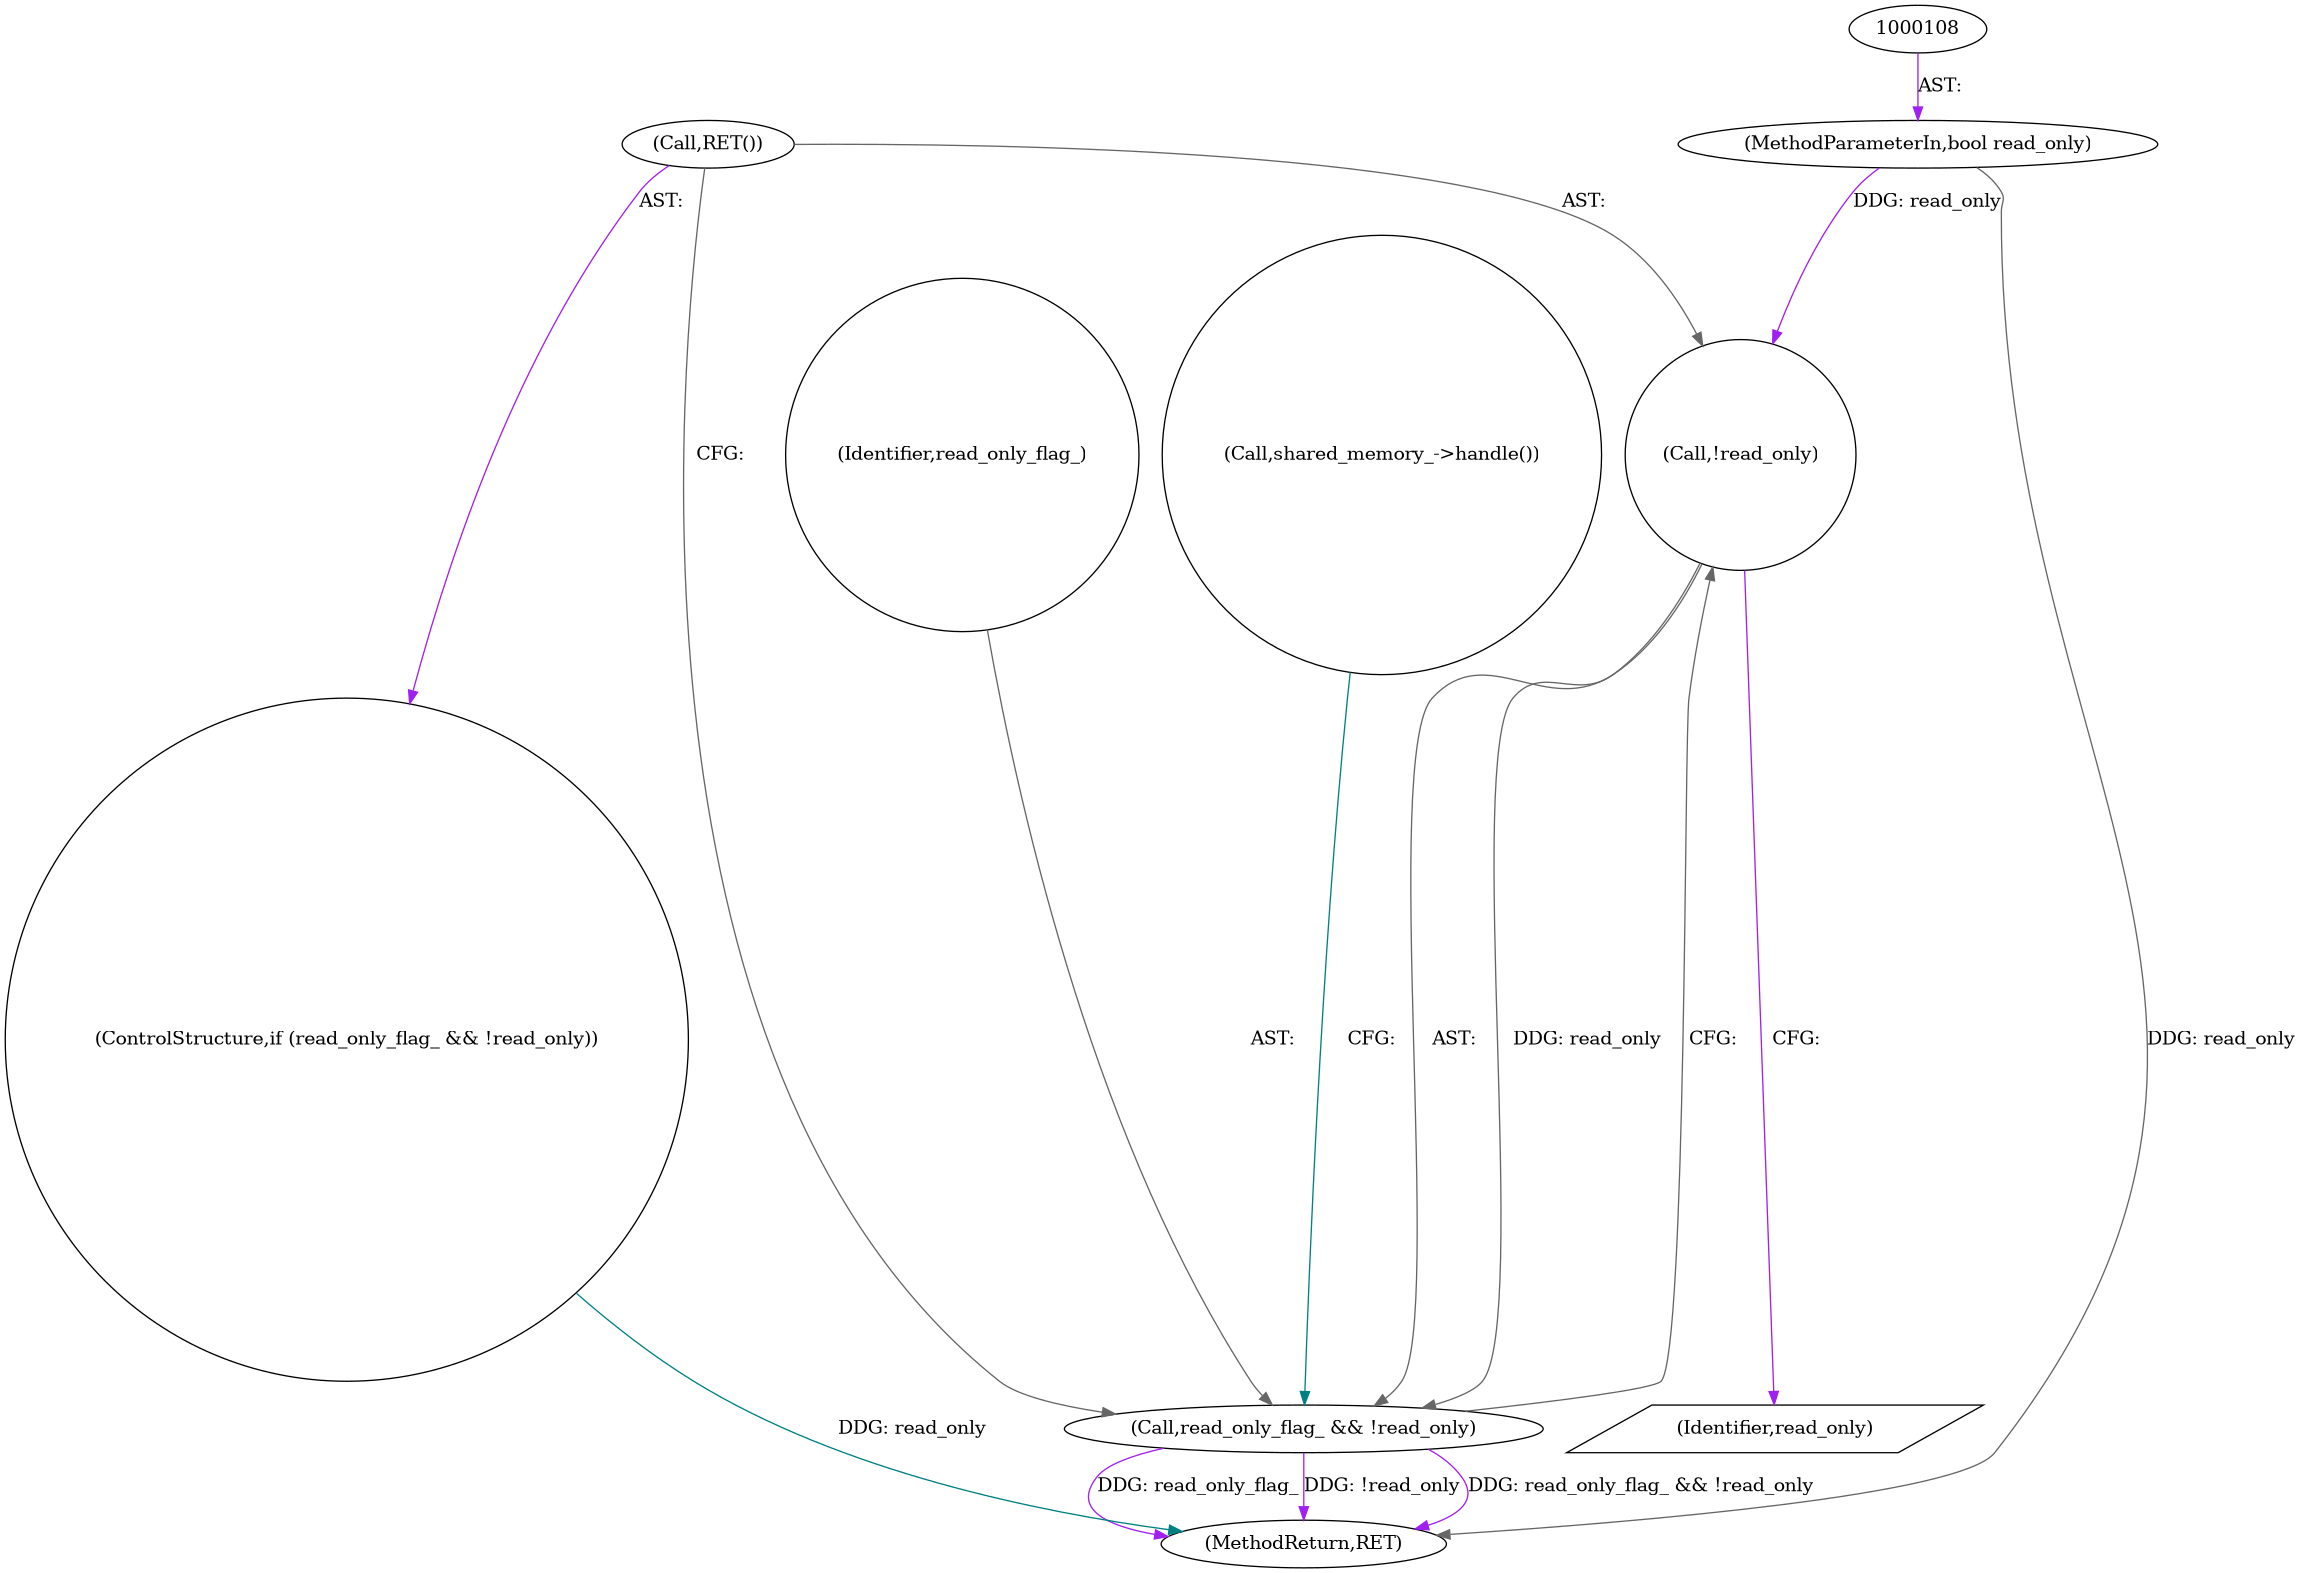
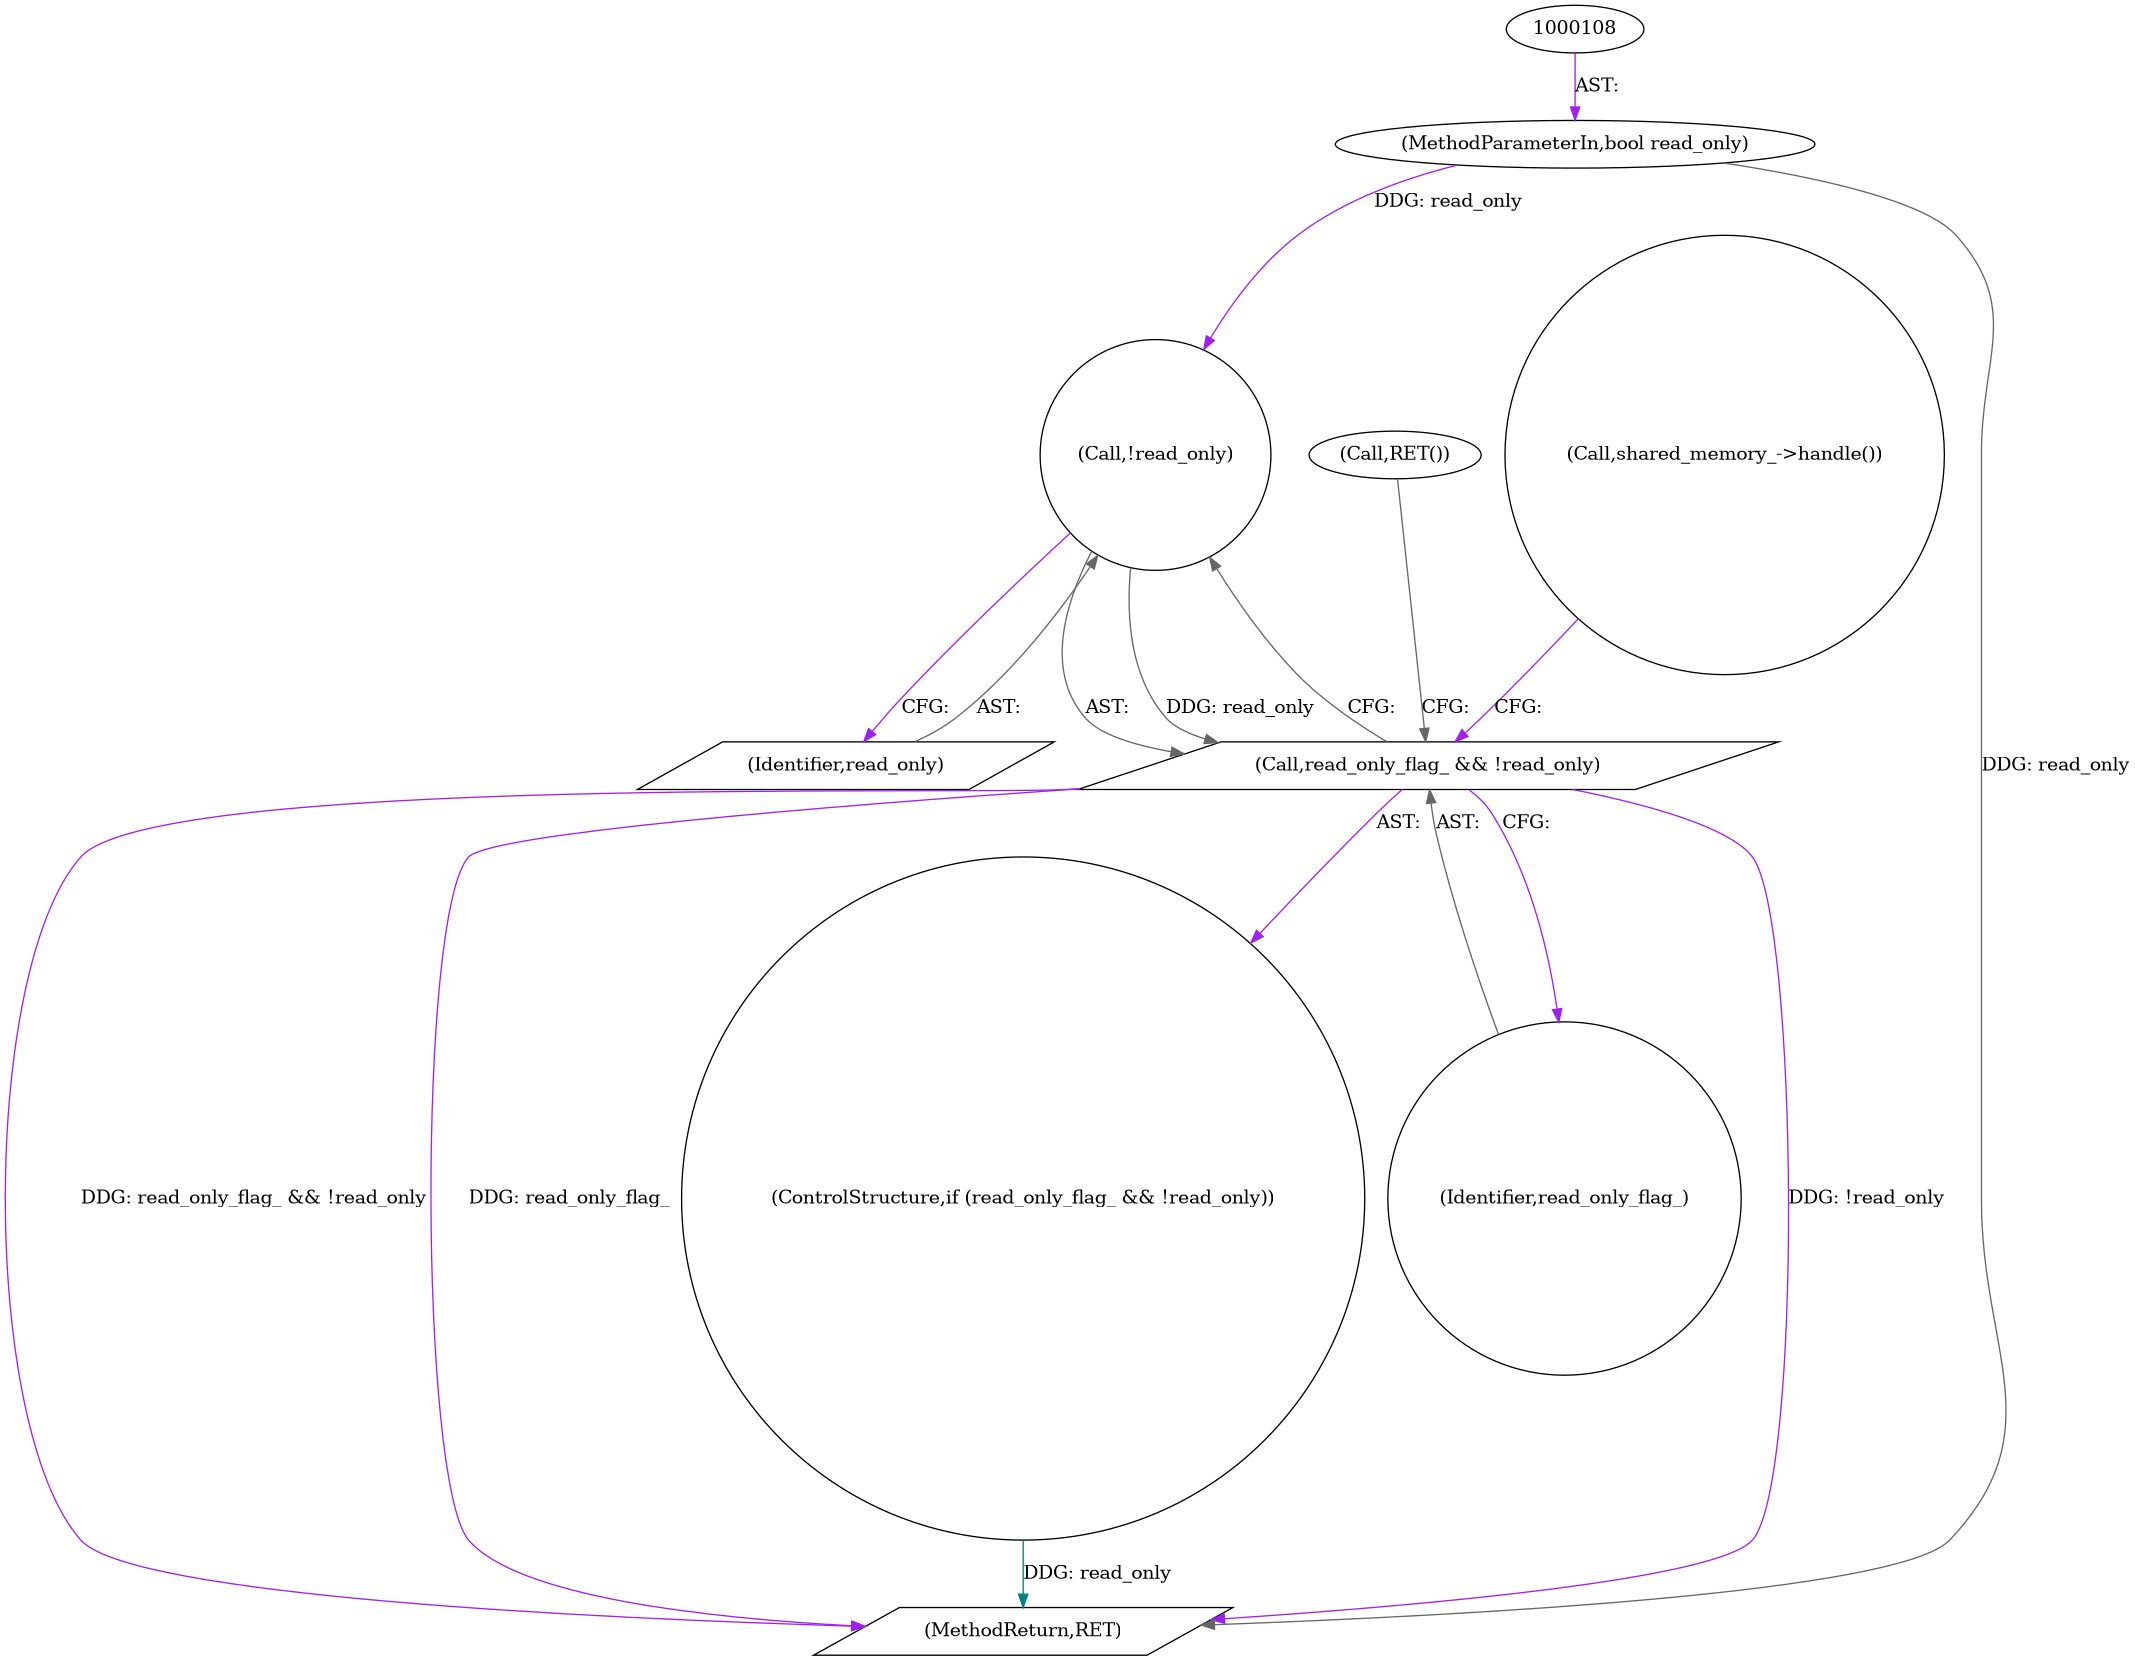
edge "(Call,RET())" -> "(Call,!read_only)": now "(Identifier,read_only)" -> "(Call,!read_only)"
edge "(Call,RET())" -> "(ControlStructure,if (read_only_flag_ && !read_only))": now "(Call,read_only_flag_ && !read_only)" -> "(ControlStructure,if (read_only_flag_ && !read_only))"
edge "(Call,read_only_flag_ && !read_only)" -> "(Identifier,read_only_flag_)": added, label "CFG:"
edge "(Call,shared_memory_->handle())" -> "(Call,read_only_flag_ && !read_only)": color teal -> purple
node "(Call,read_only_flag_ && !read_only)": shape ellipse -> parallelogram
node "(MethodReturn,RET)": shape ellipse -> parallelogram
